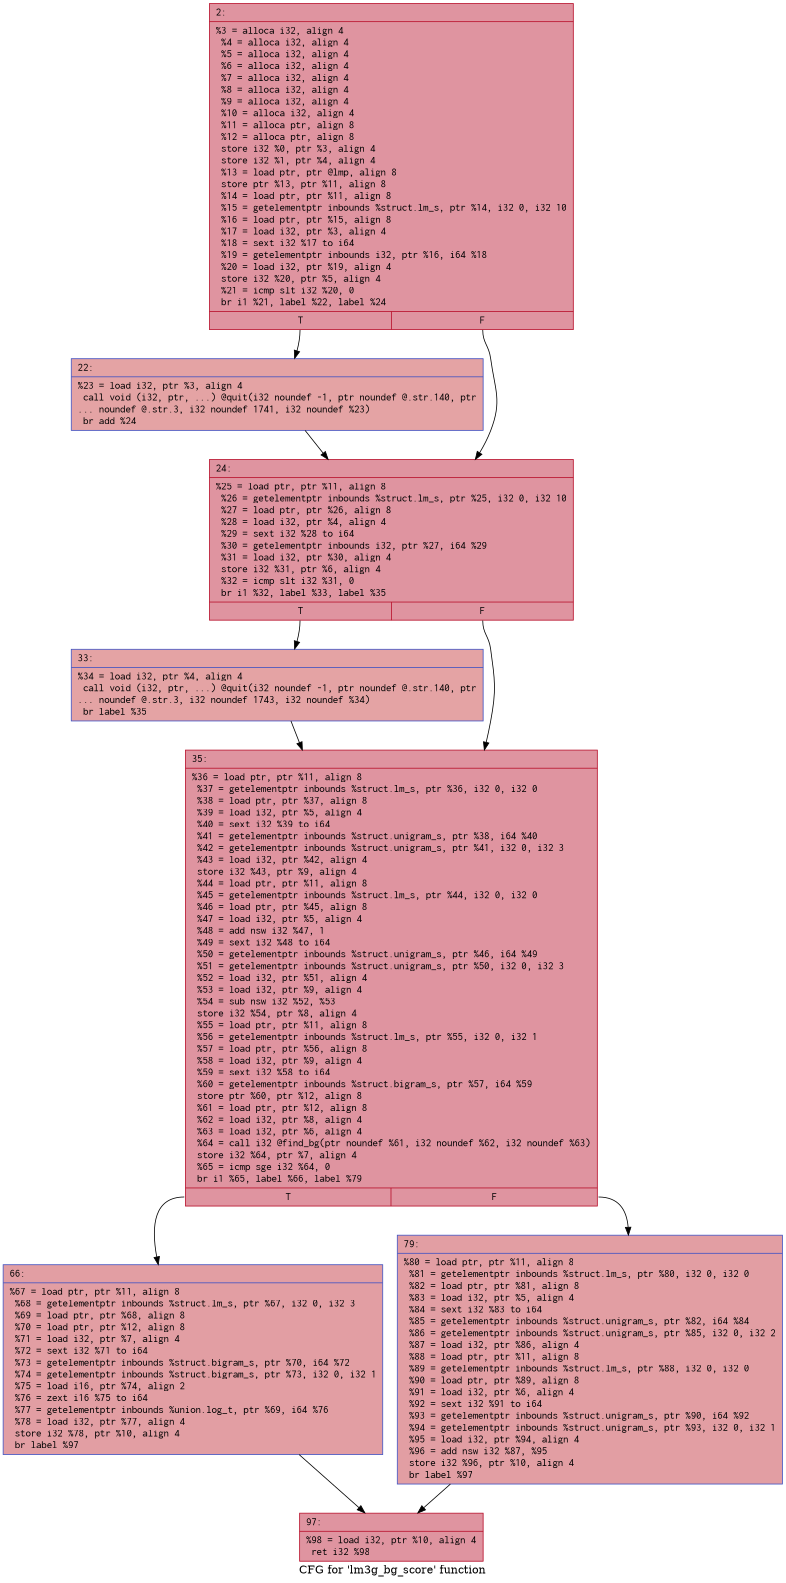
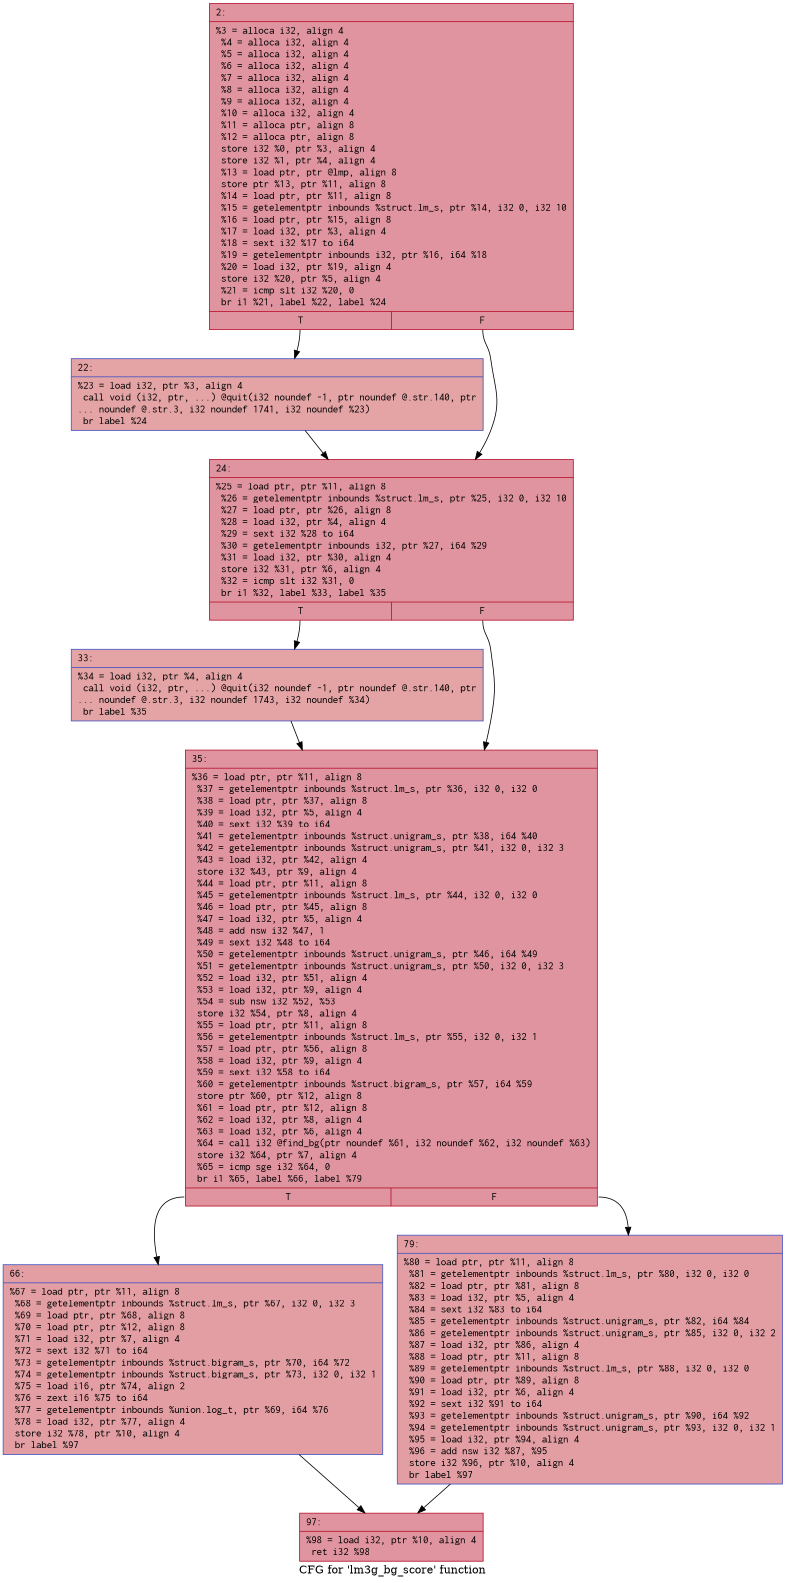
node "22:": text "br add %24" -> "br label %24"
